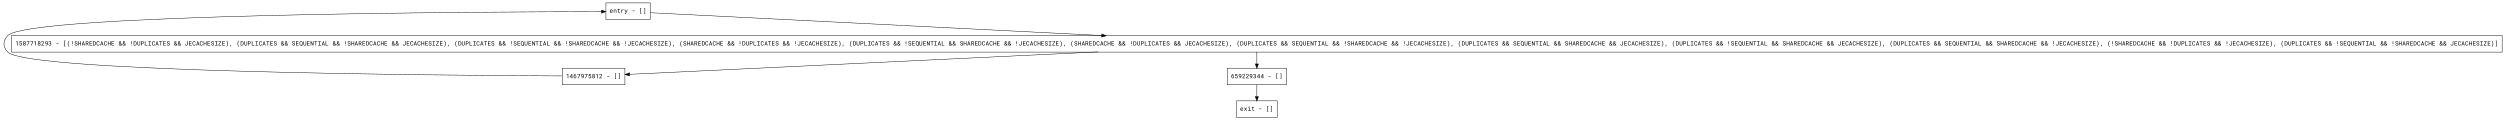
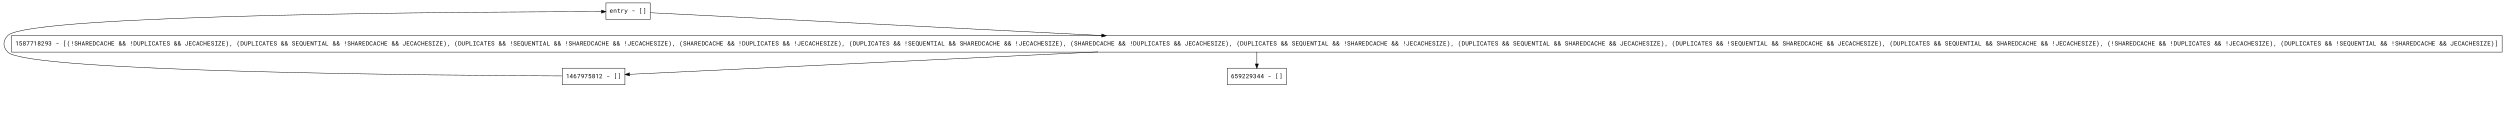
node "exit - []": removed
